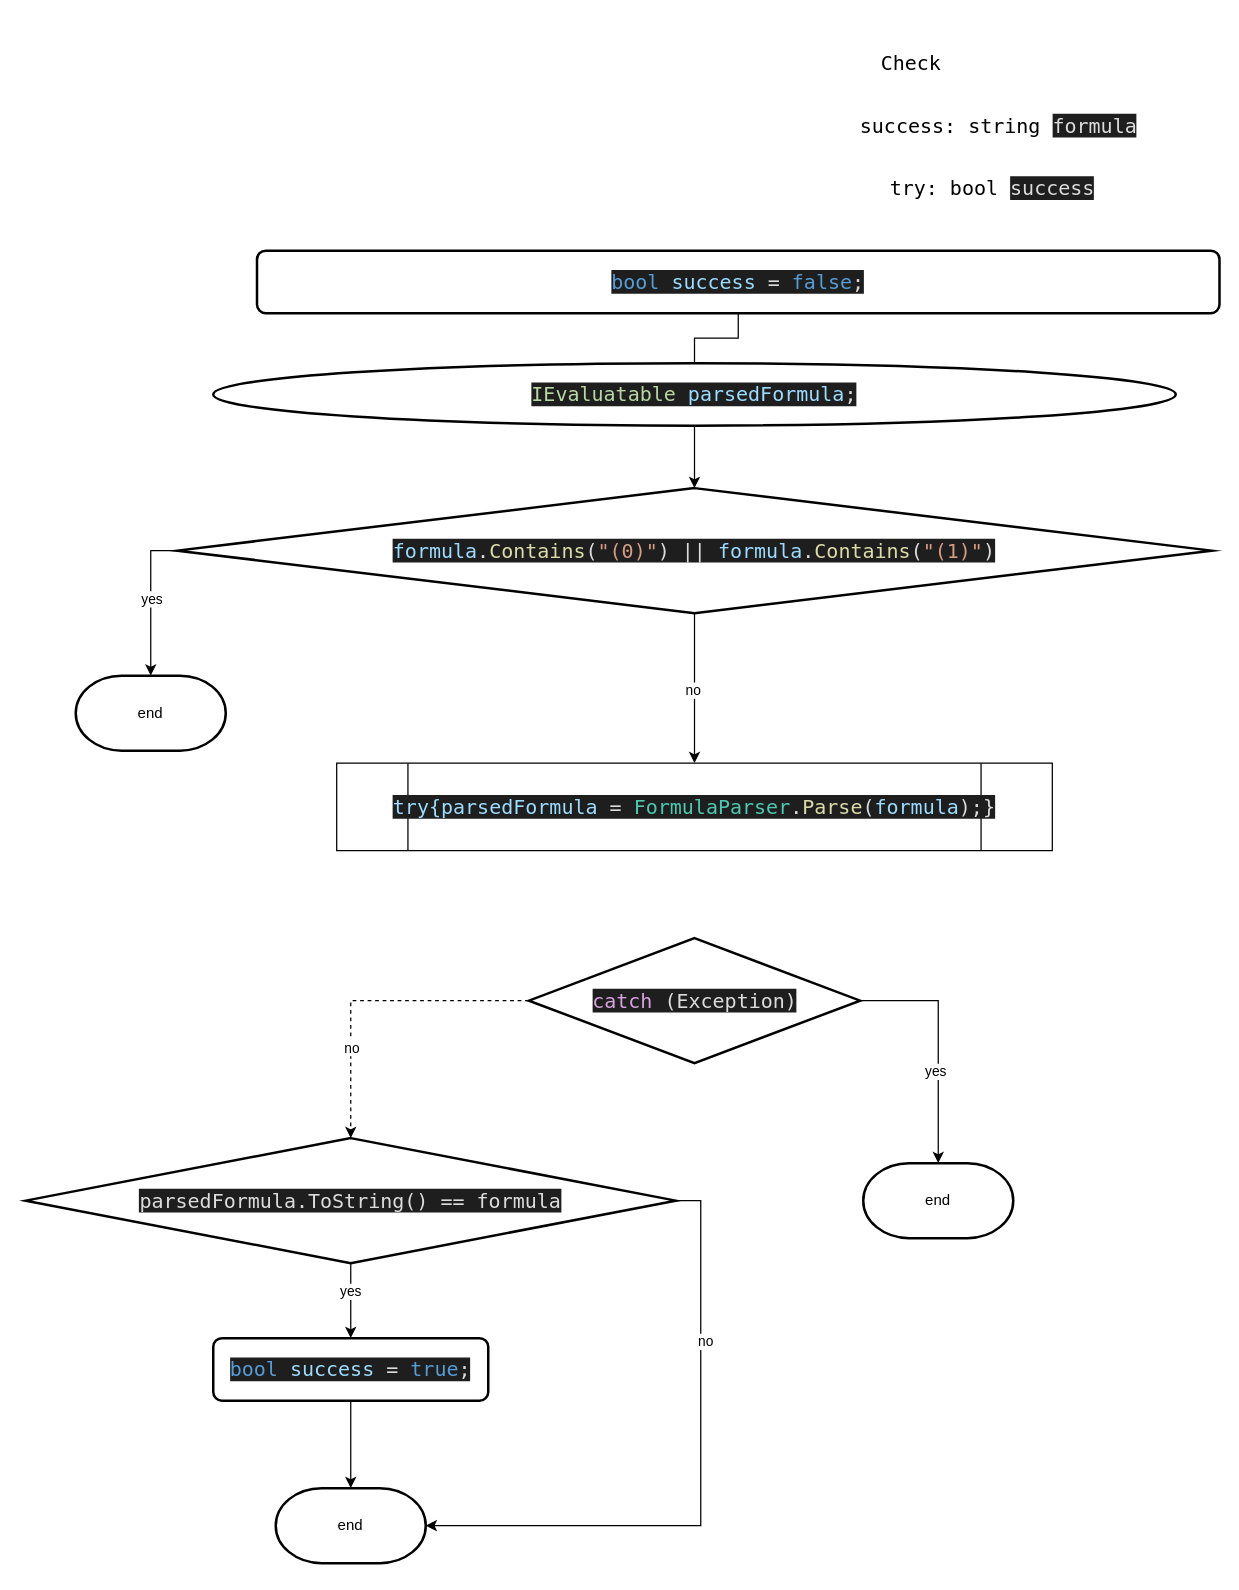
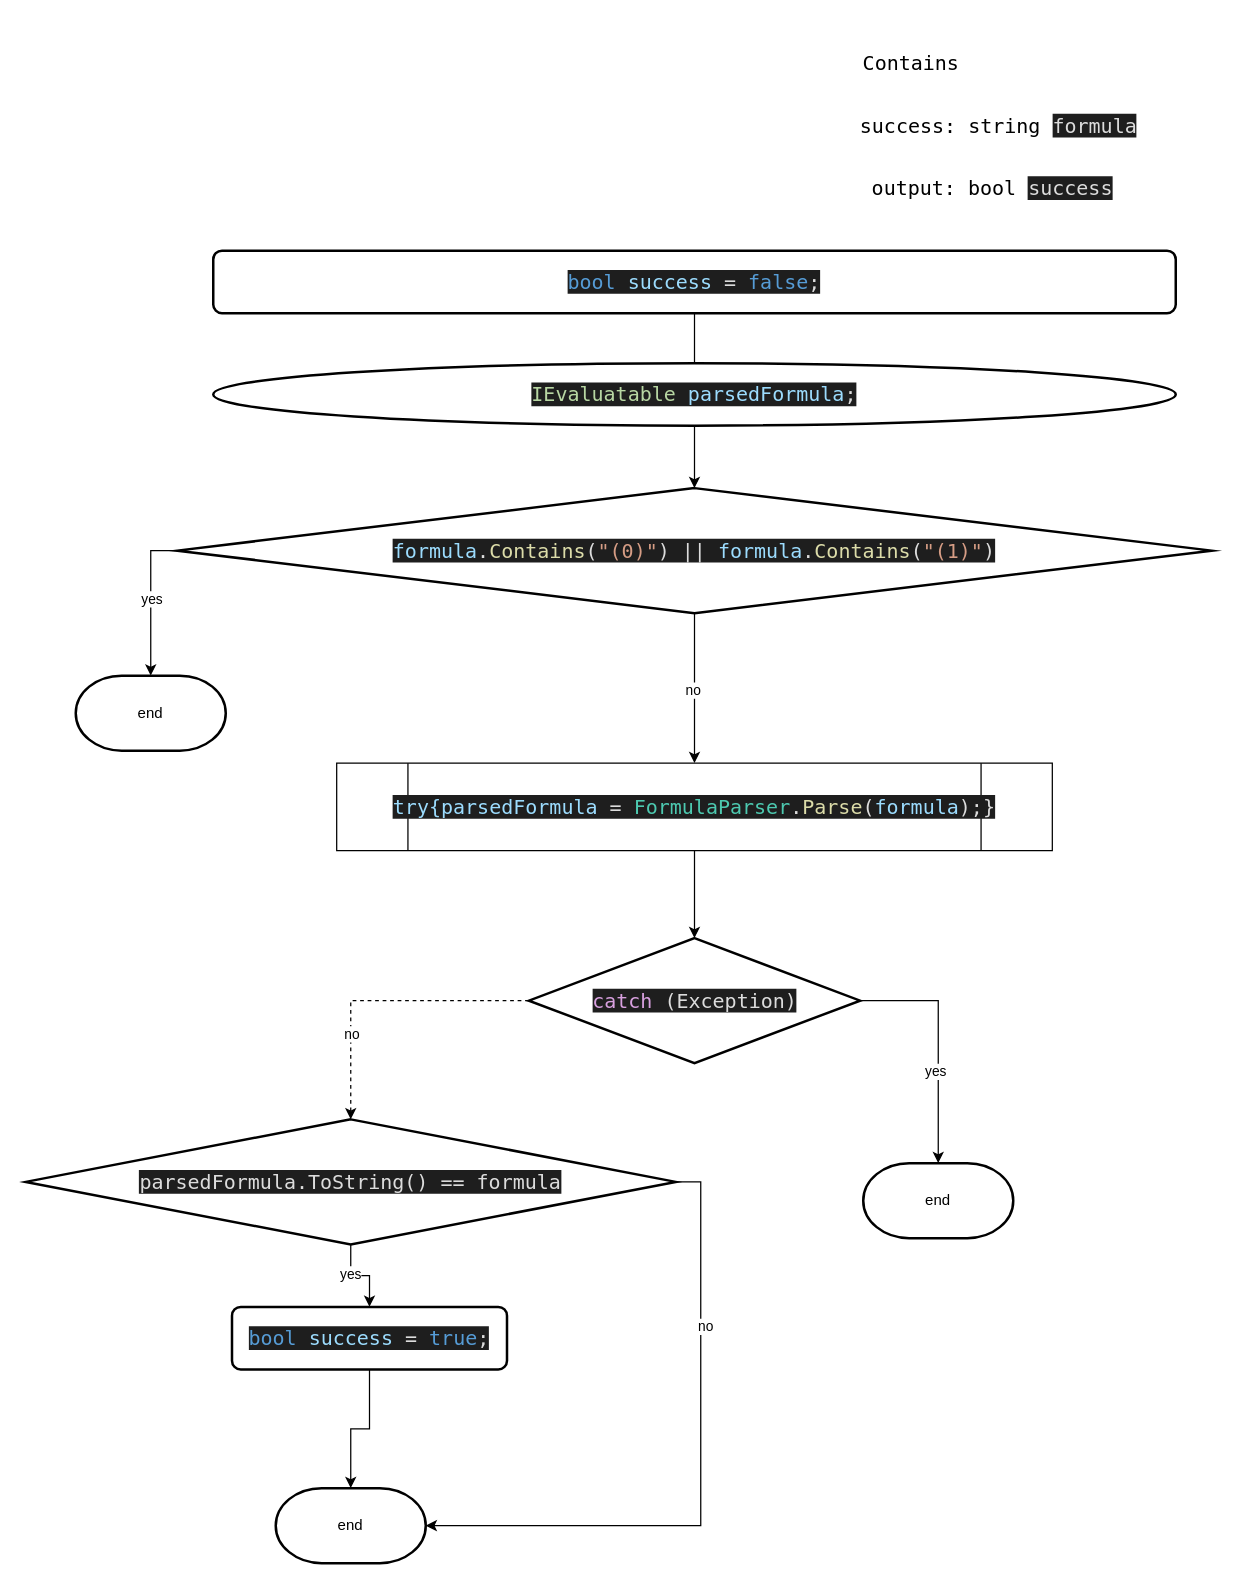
node "Check": label "Check" -> "Contains"
node "try: bool success": label "try: bool success" -> "output: bool success"
node "bool success = false;": moved (738, 282) -> (694, 282)
edge "try{parsedFormula = FormulaParser.Parse(formula);}" -> "catch (Exception)": added
node "parsedFormula.ToString() == formula": moved (351, 1201) -> (351, 1182)
node "bool success = true;": moved (351, 1369) -> (369, 1338)
